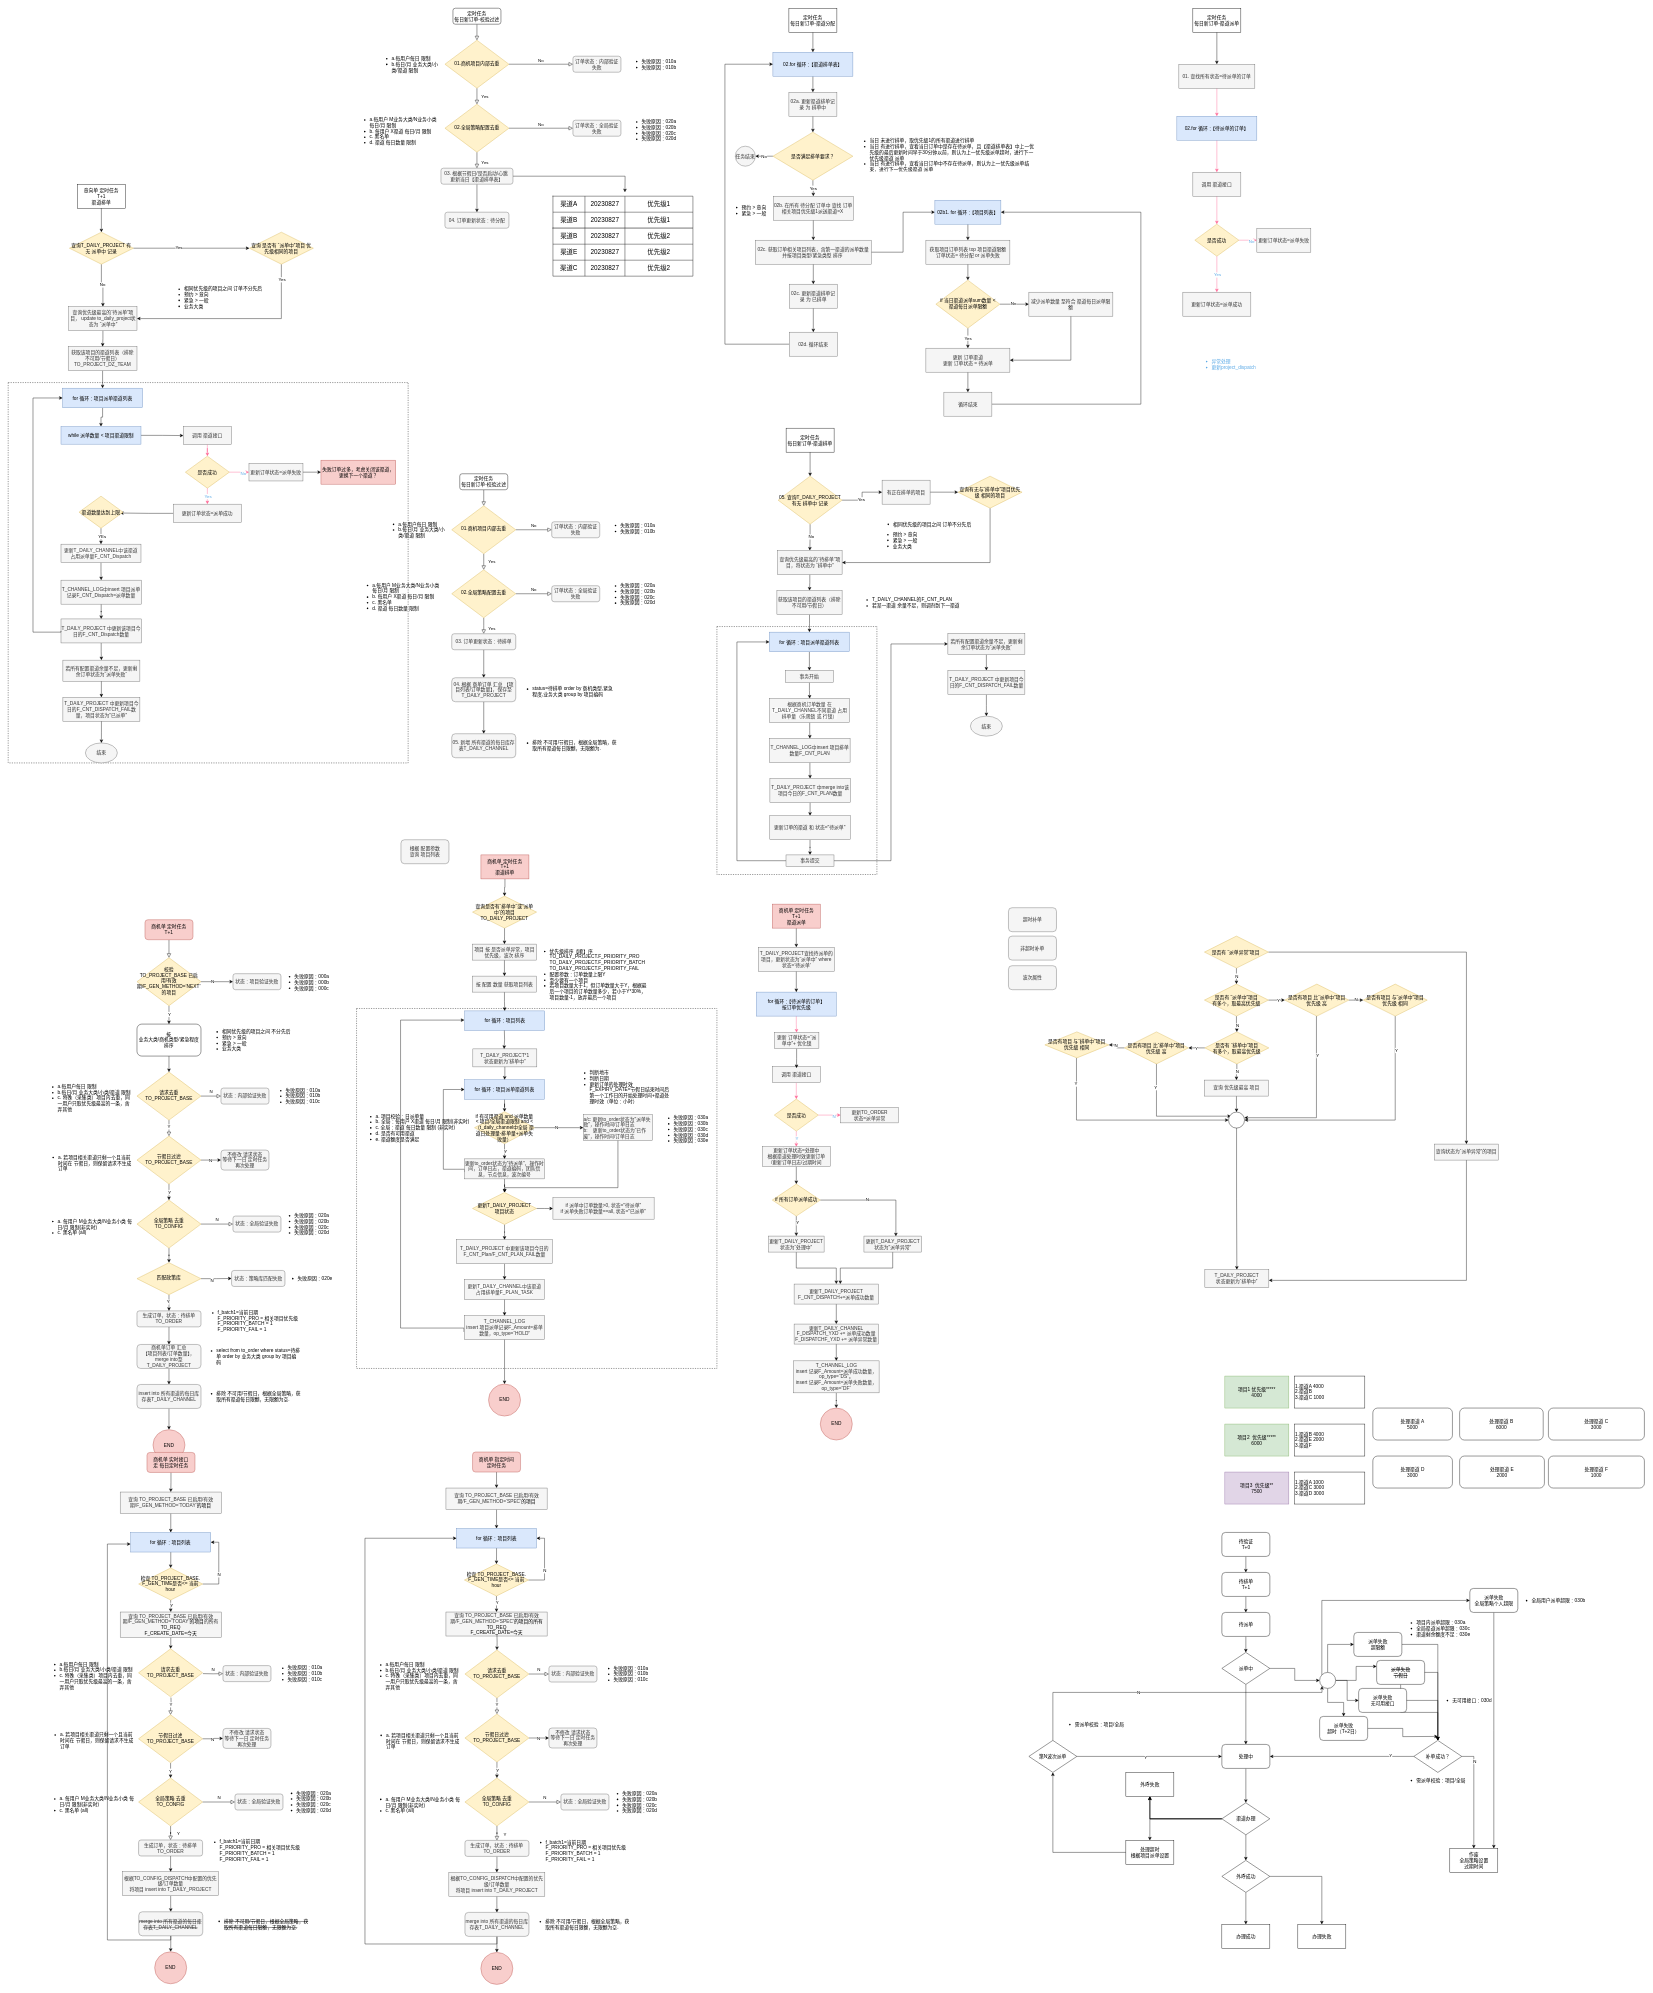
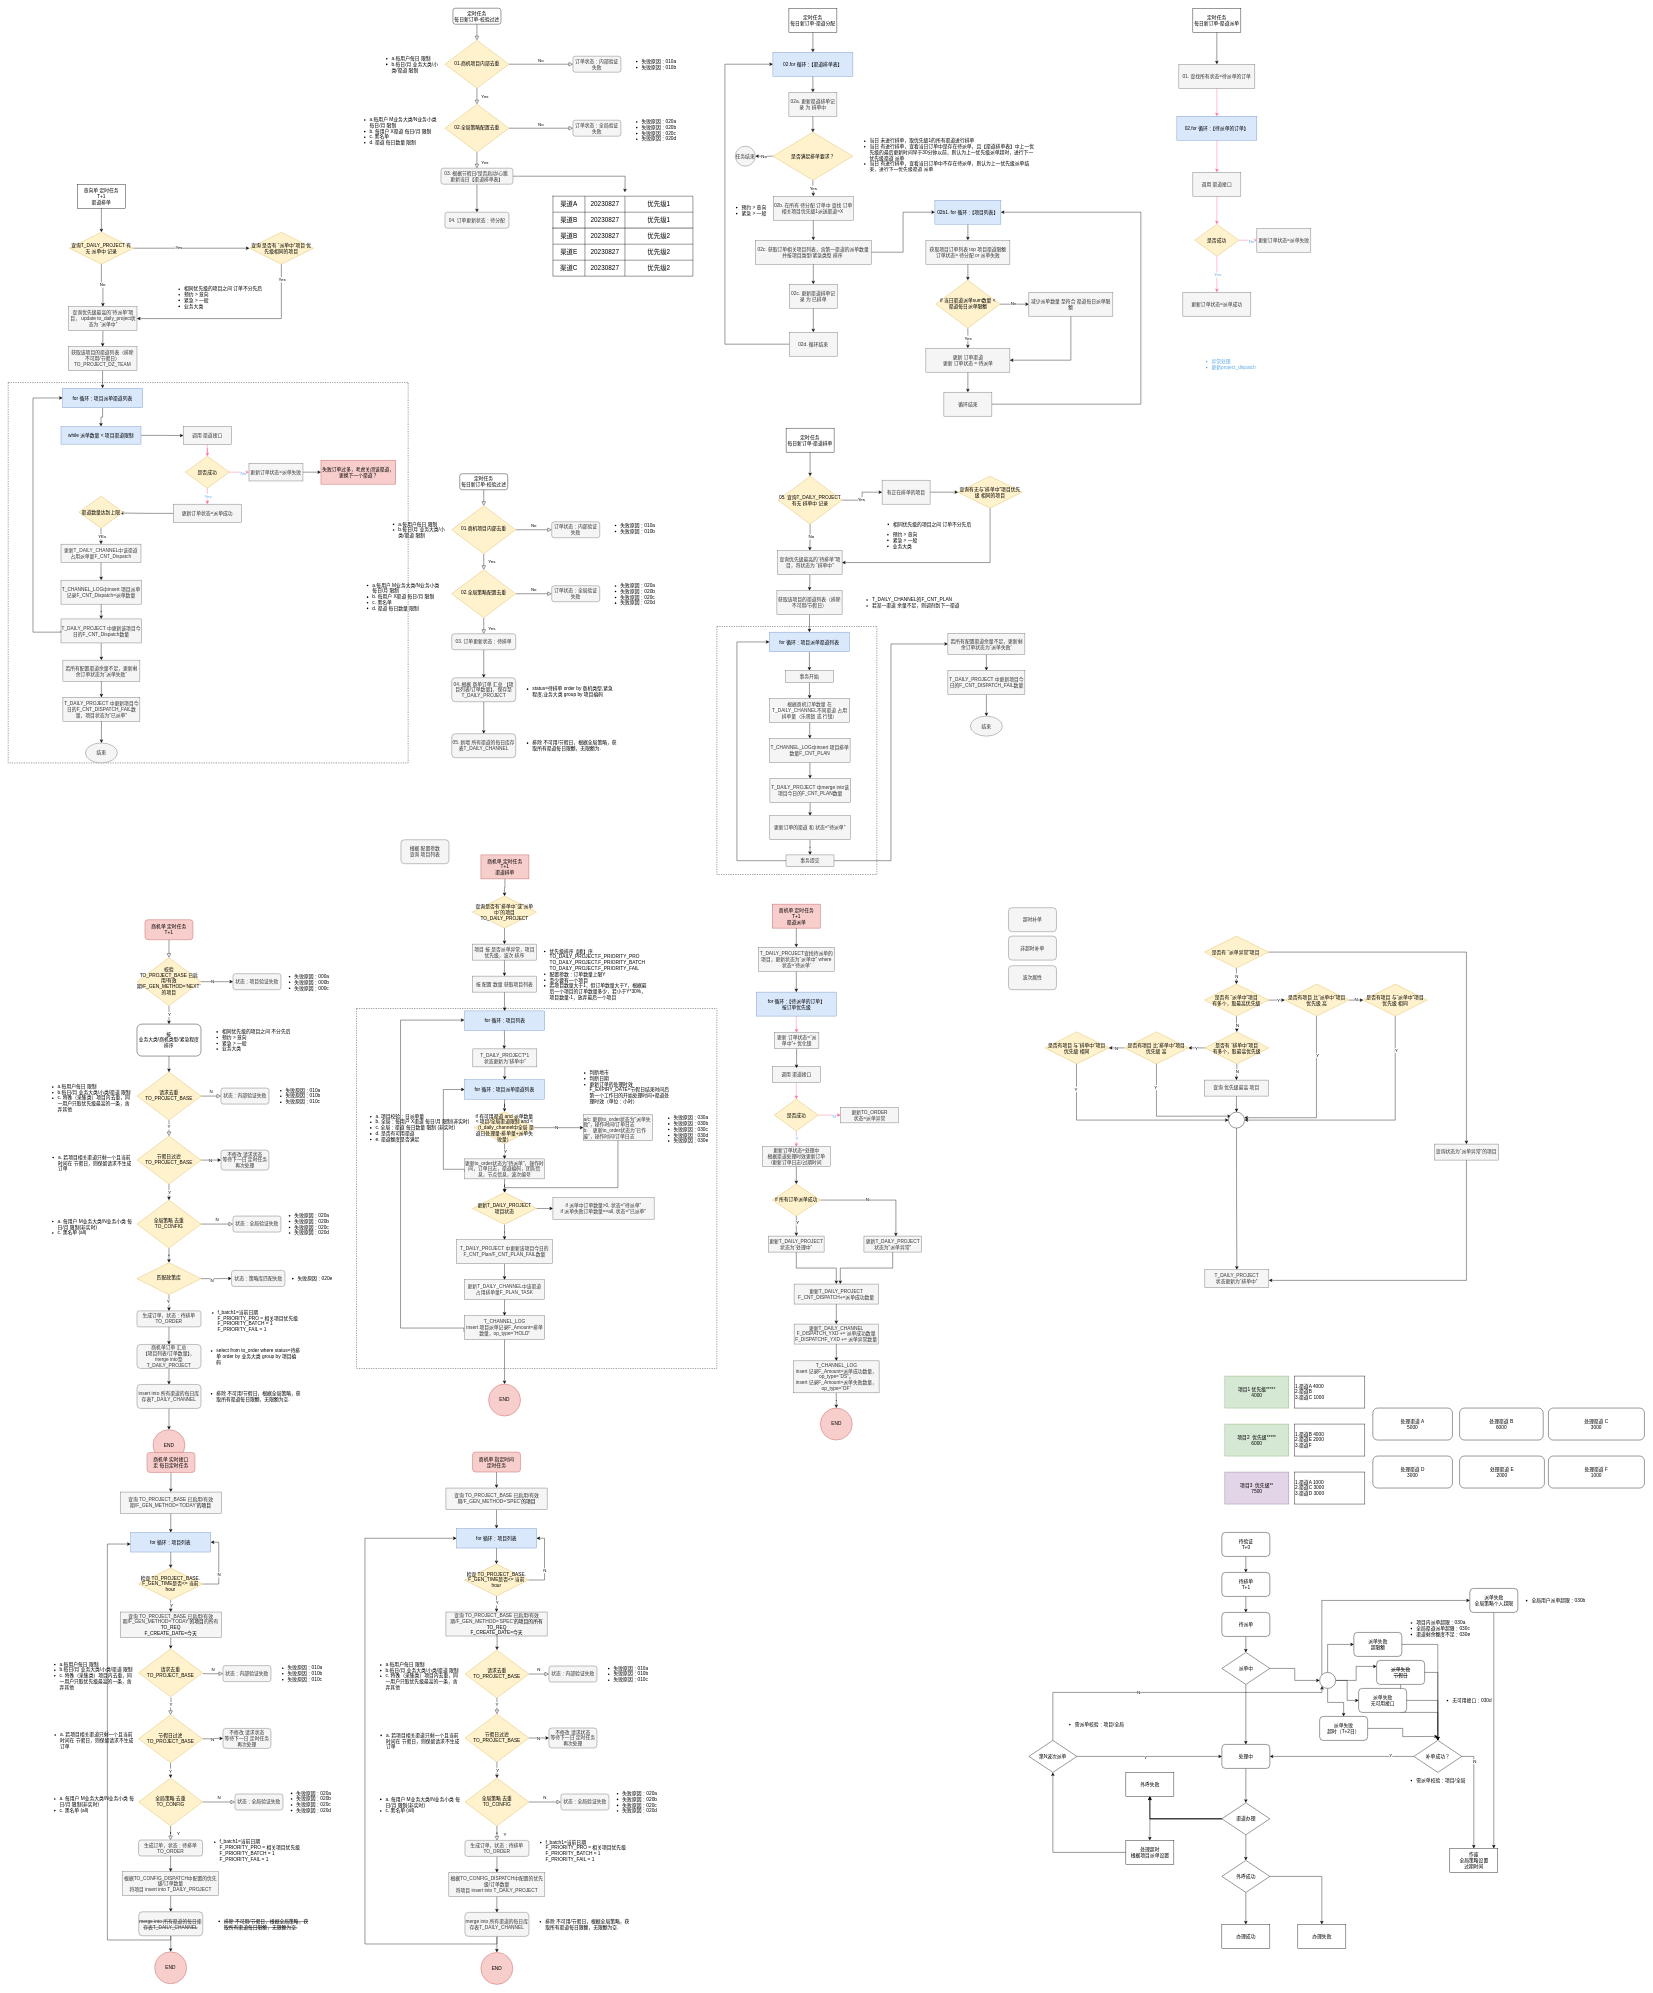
node "是否有项目 与“排单中”项目优先级 相同": size 64x26 -> 64x32
